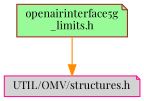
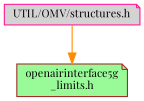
edge "openairinterface5g _limits.h" -> "UTIL/OMV/structures.h": reversed
